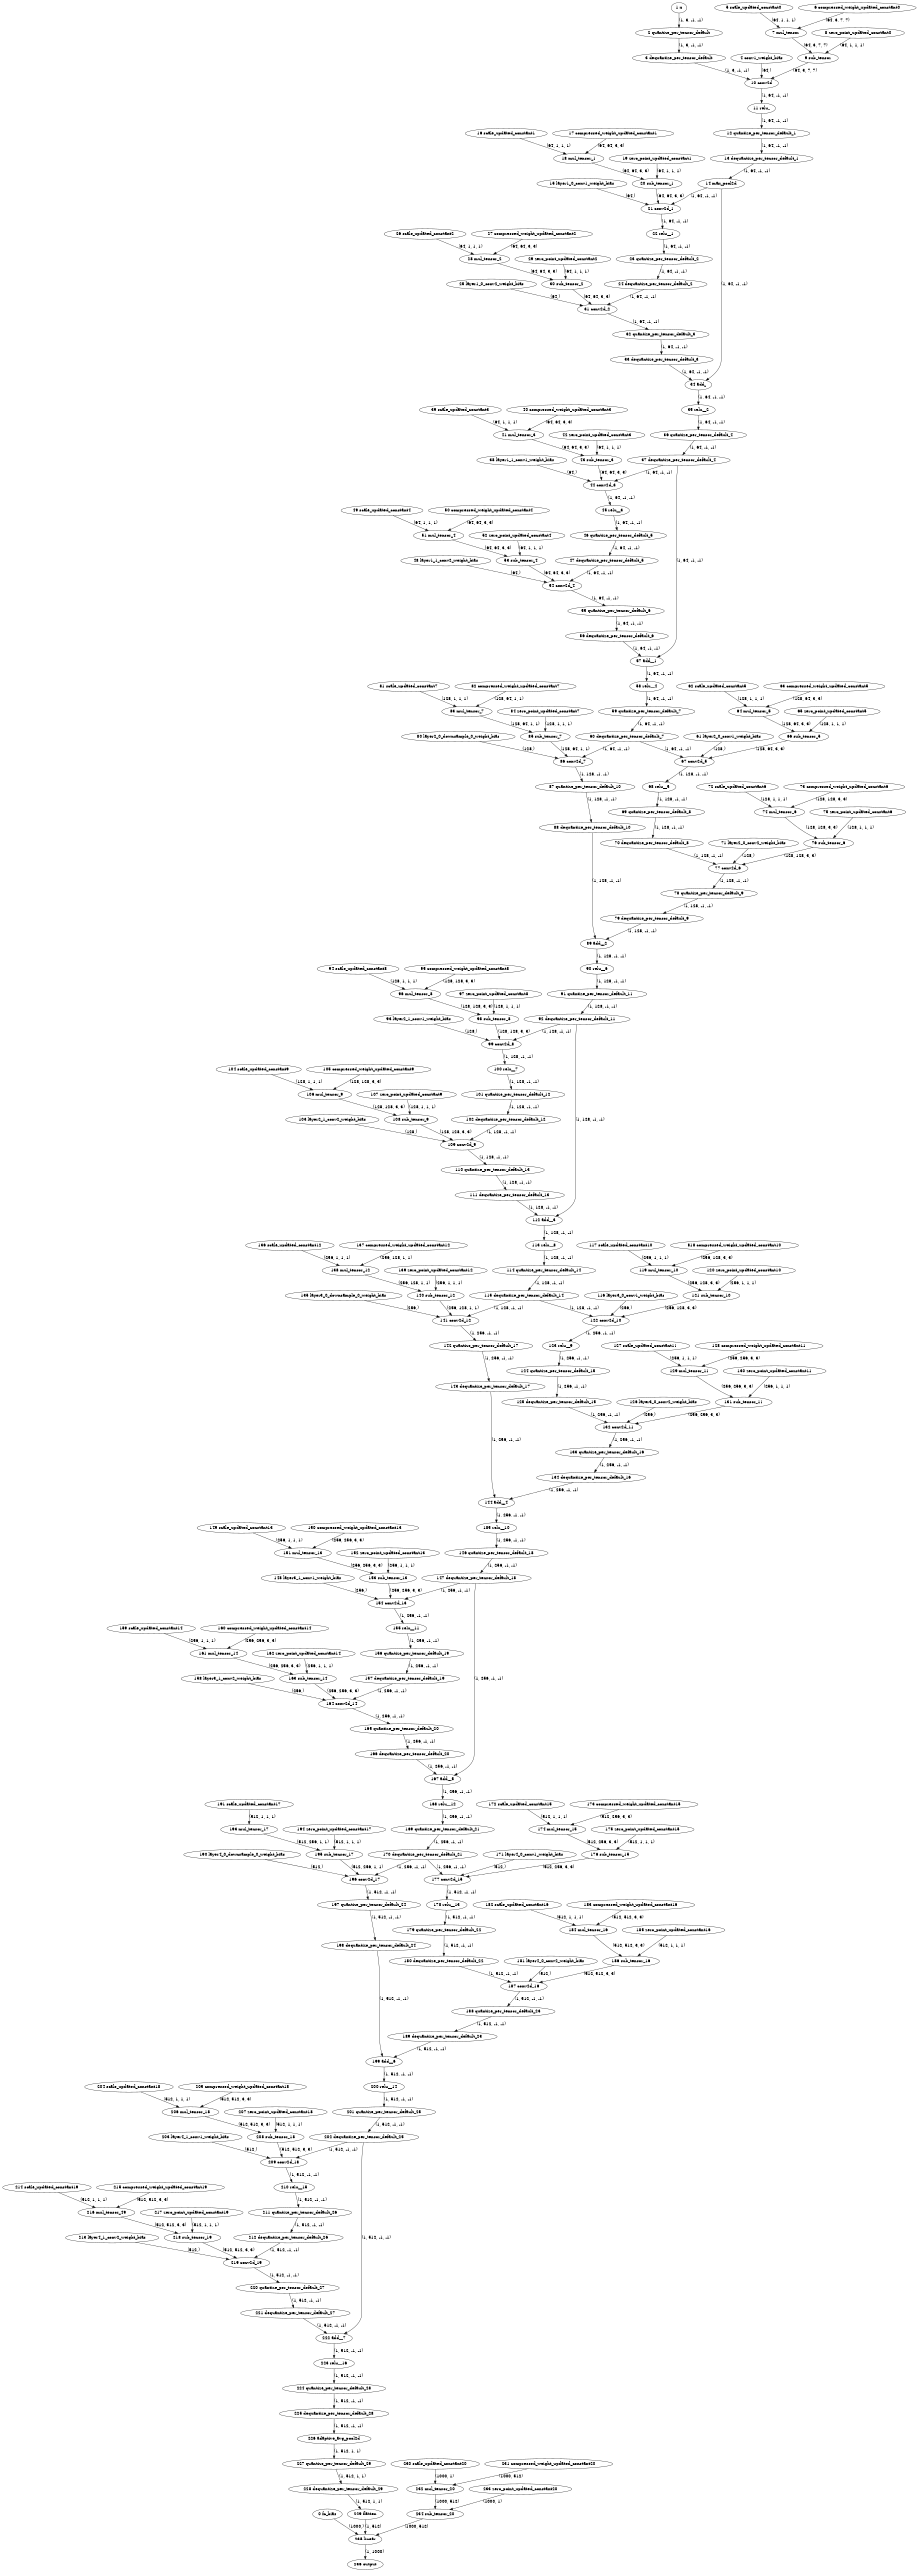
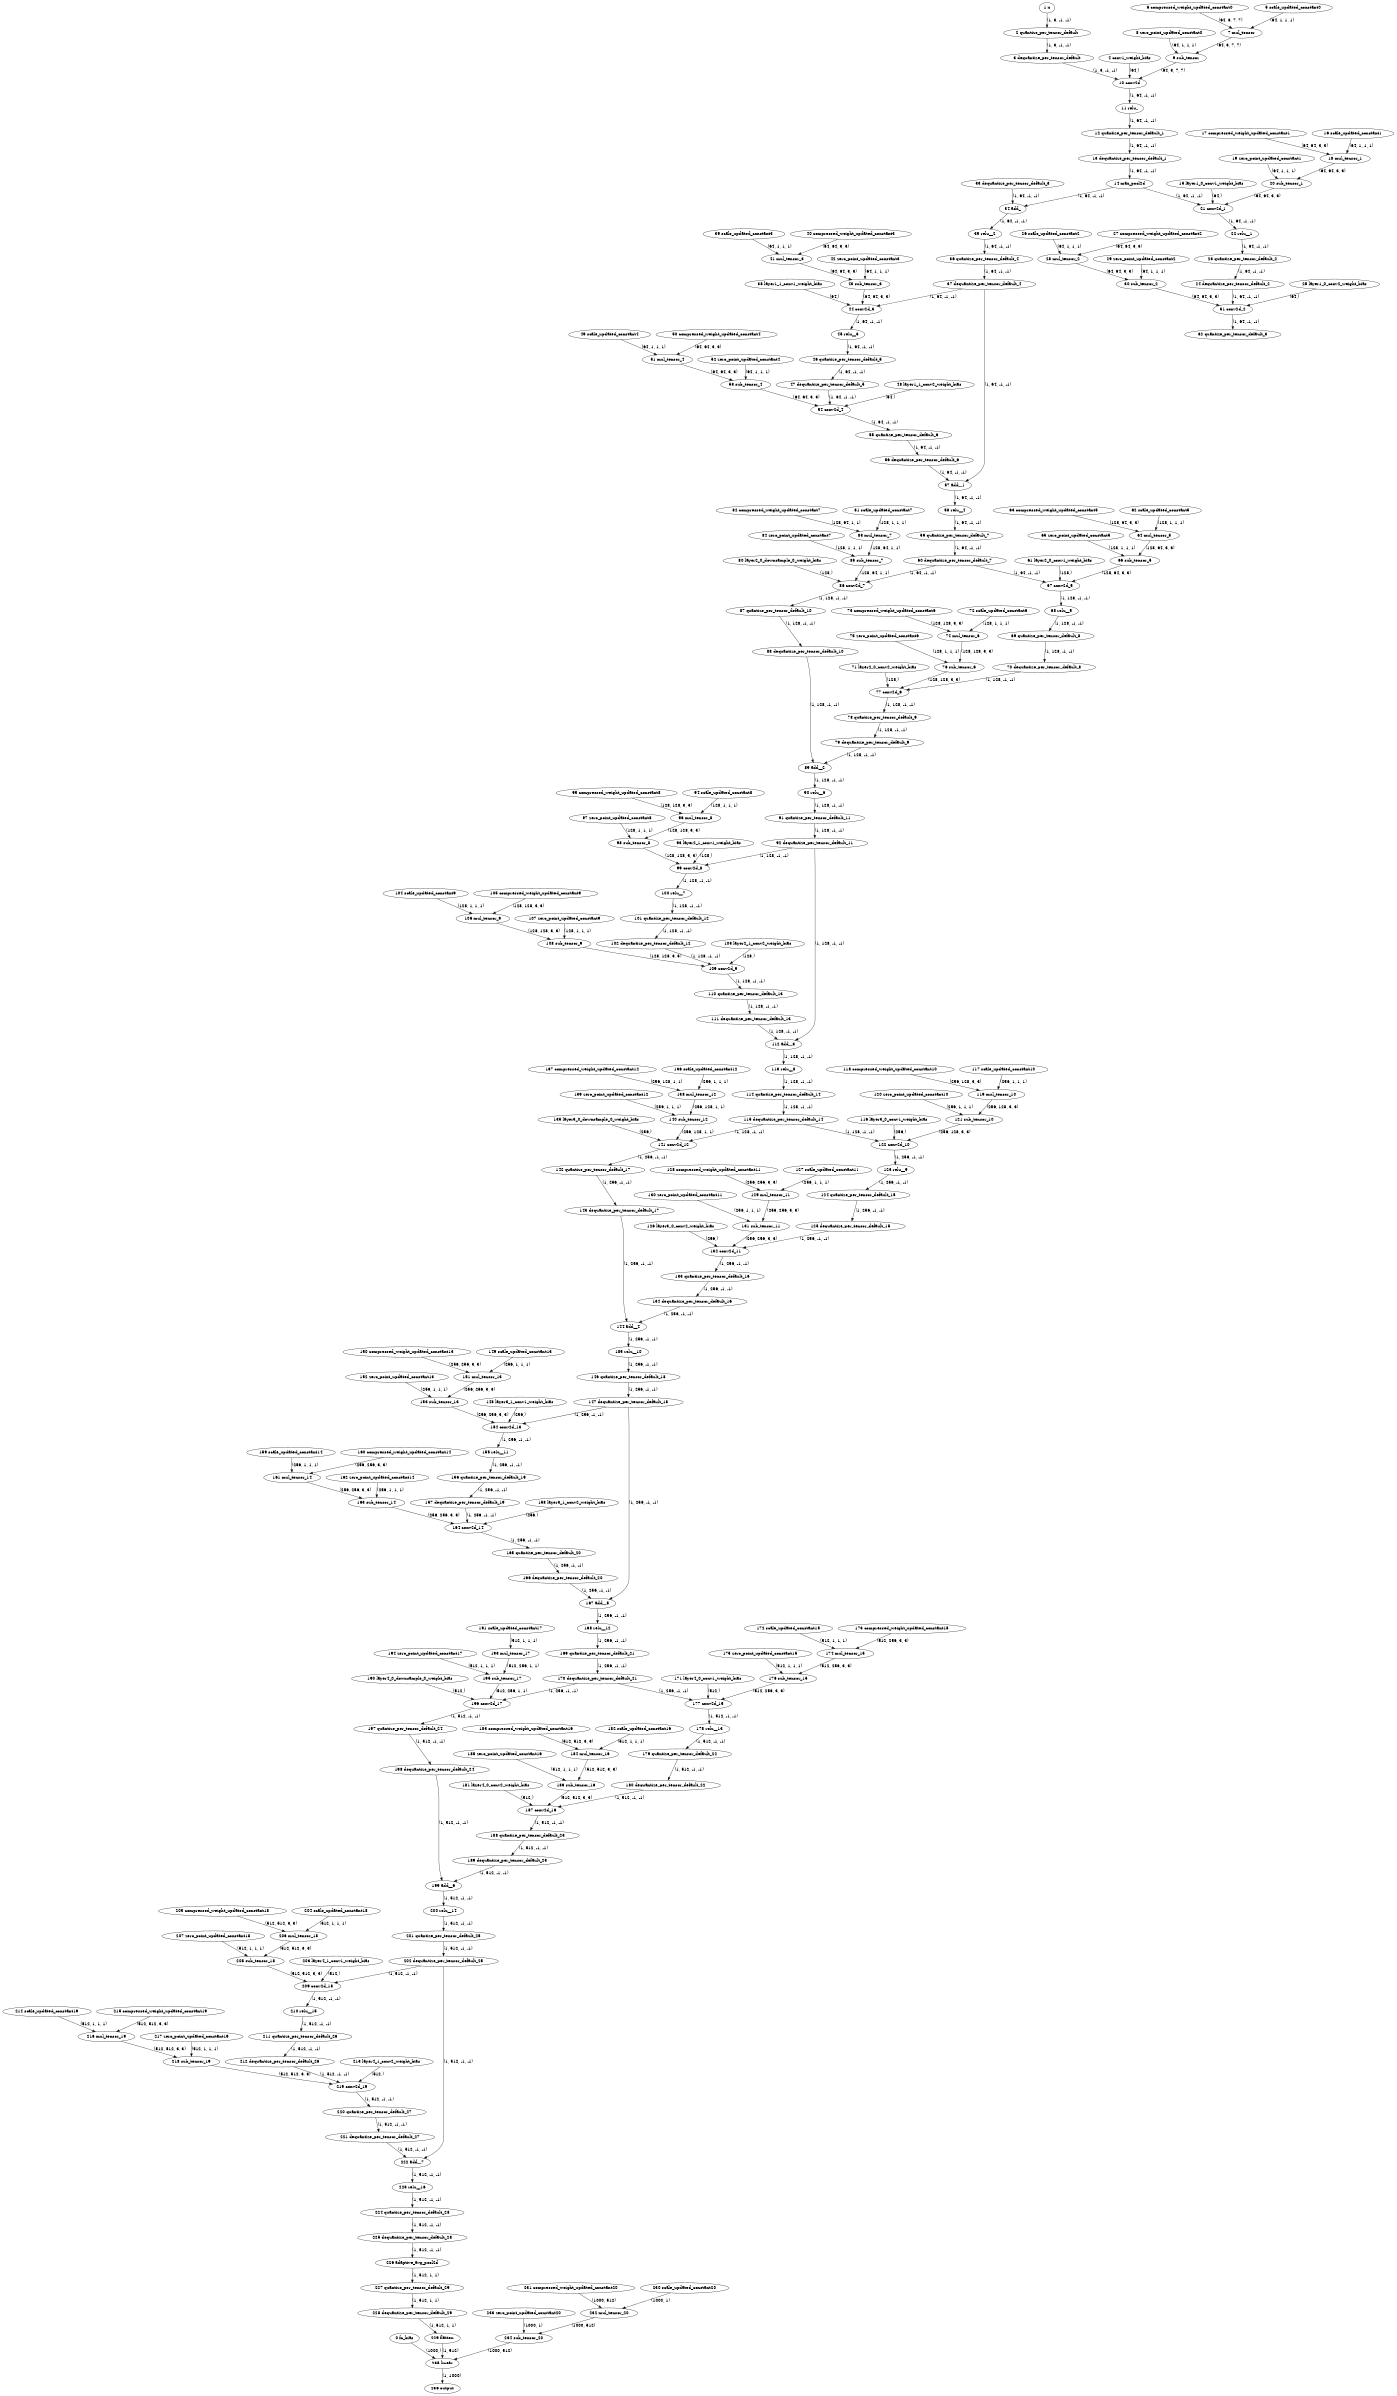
edge "32 quantize_per_tensor_default_3" -> "33 dequantize_per_tensor_default_3": removed, label "(1, 64, -1, -1)"
node "818 compressed_weight_updated_constant10": label "818 compressed_weight_updated_constant10" -> "118 compressed_weight_updated_constant10"
node "216 mul_tensor_49": label "216 mul_tensor_49" -> "216 mul_tensor_19"
